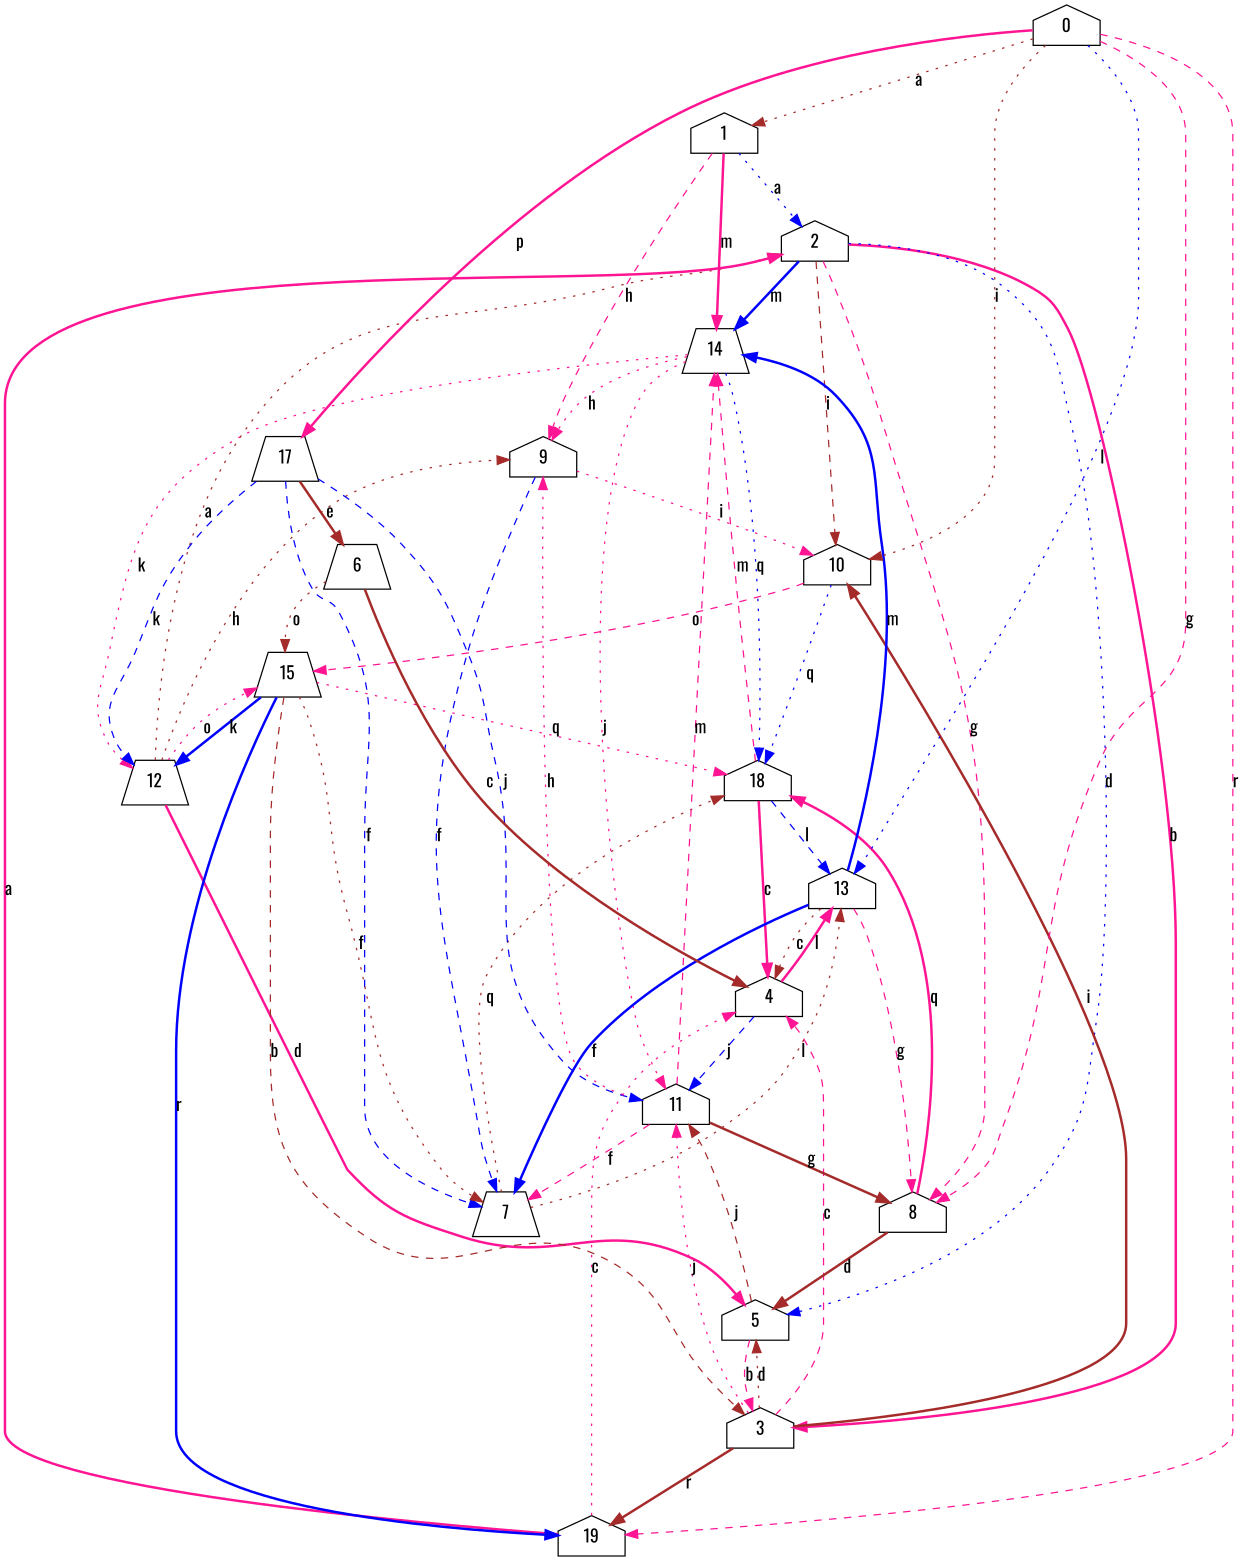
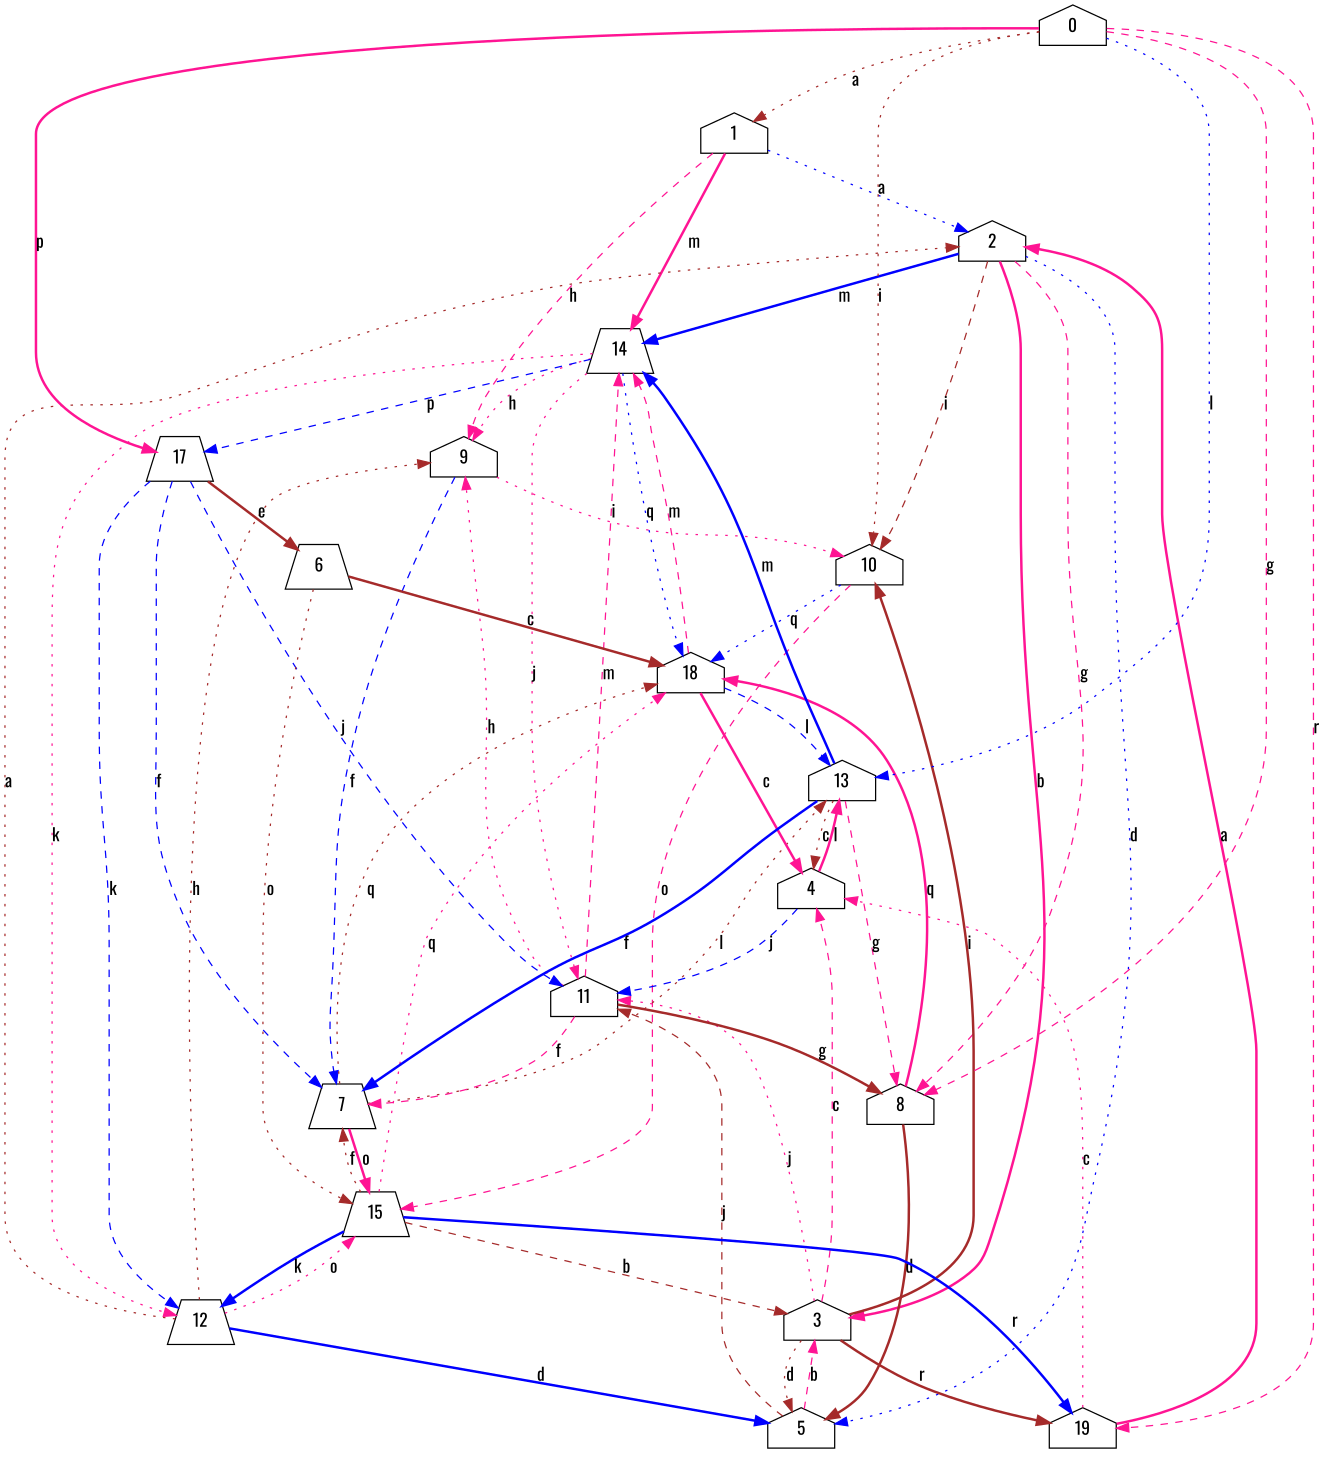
edge "14" -> "17": added, label "p"
edge "6" -> "4": now "6" -> "18"
edge "7" -> "15": added, label "o"
edge "12" -> "5": color deeppink -> blue
